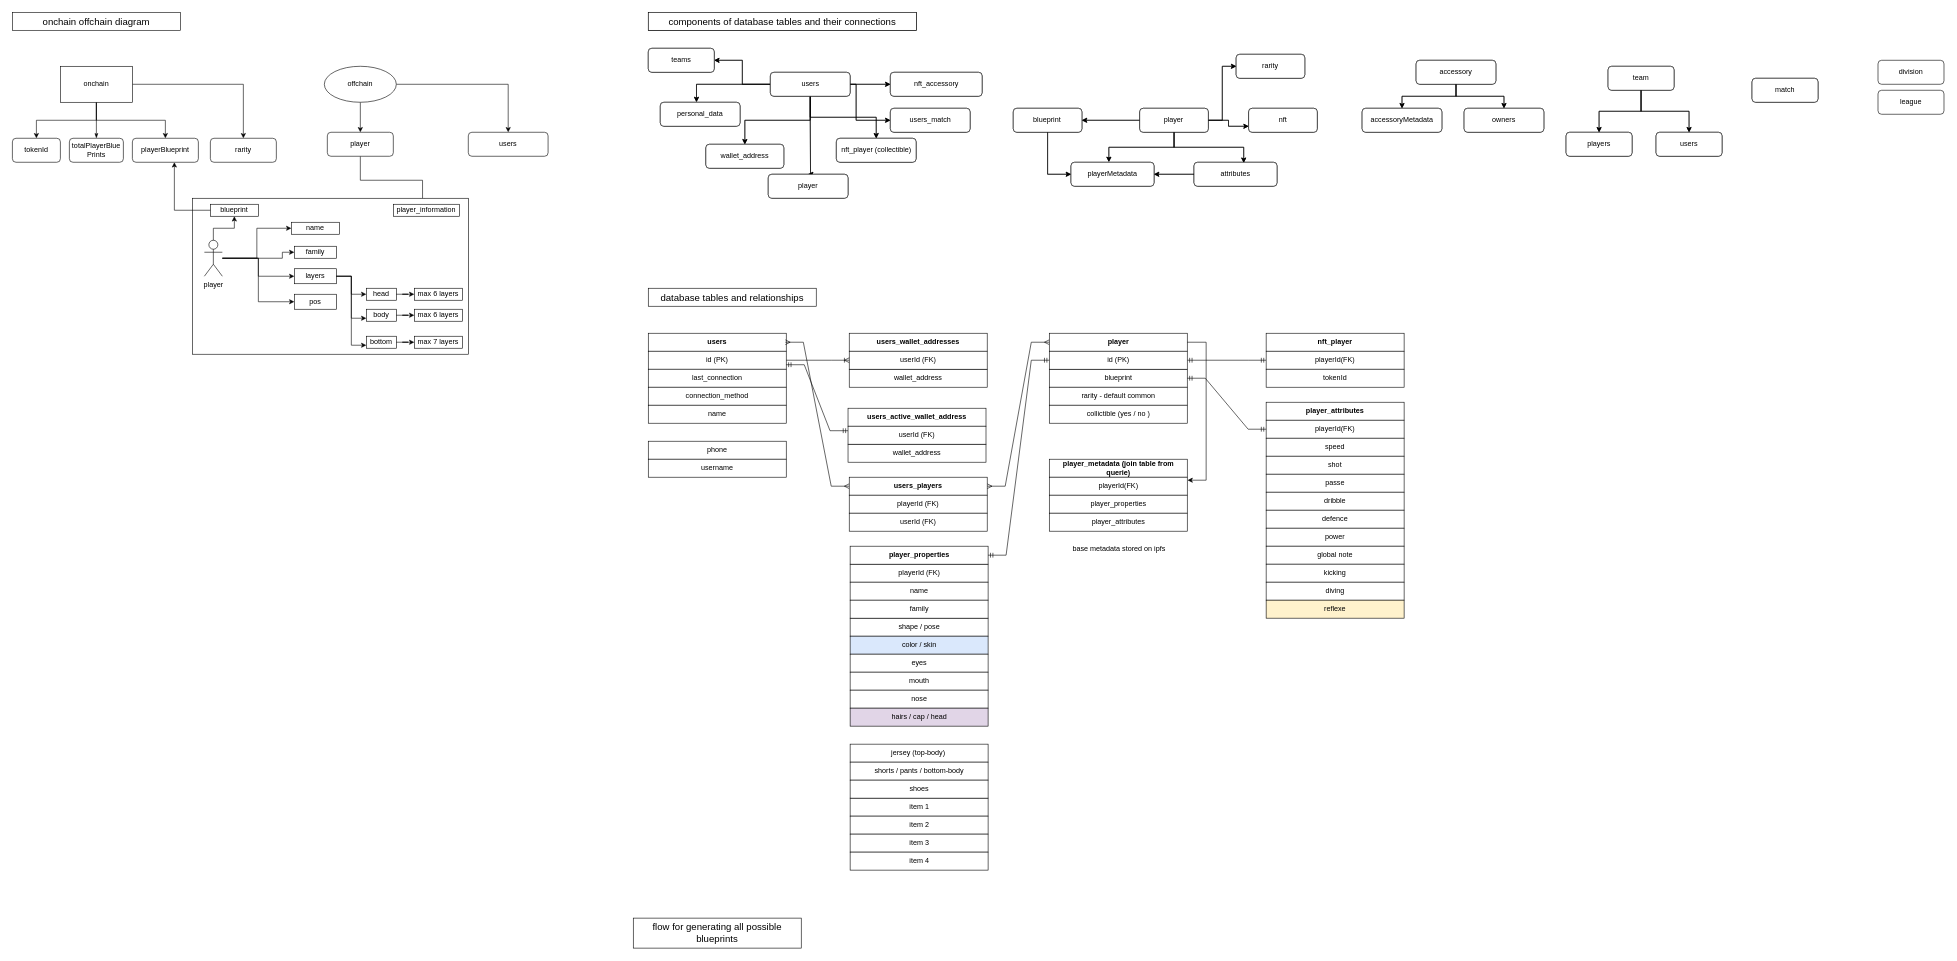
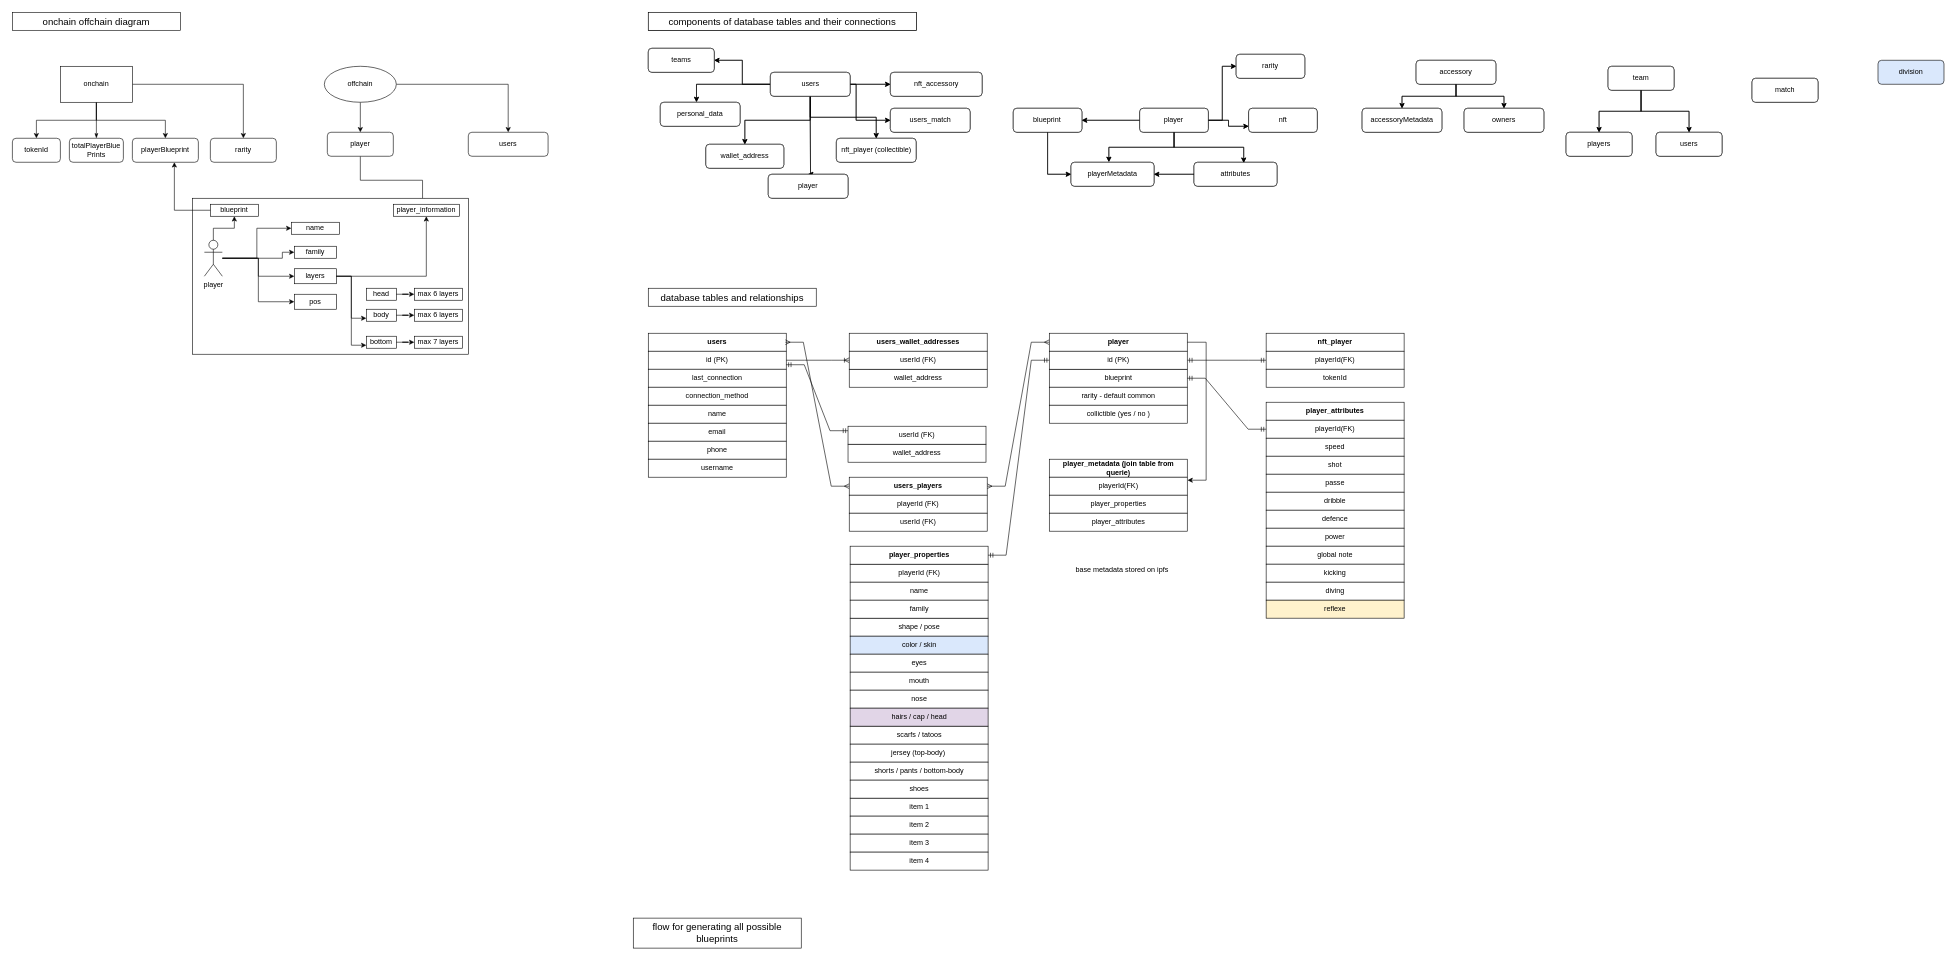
node "division": fillcolor #ffffff -> #dae8fc
node "league": removed
edge "layers" -> "head": now "layers" -> "player_information"
node "users_active_wallet_address": removed
node "email": added
node "base metadata stored on ipfs": moved (1119, 549) -> (1122, 570)
node "scarfs / tatoos": added
